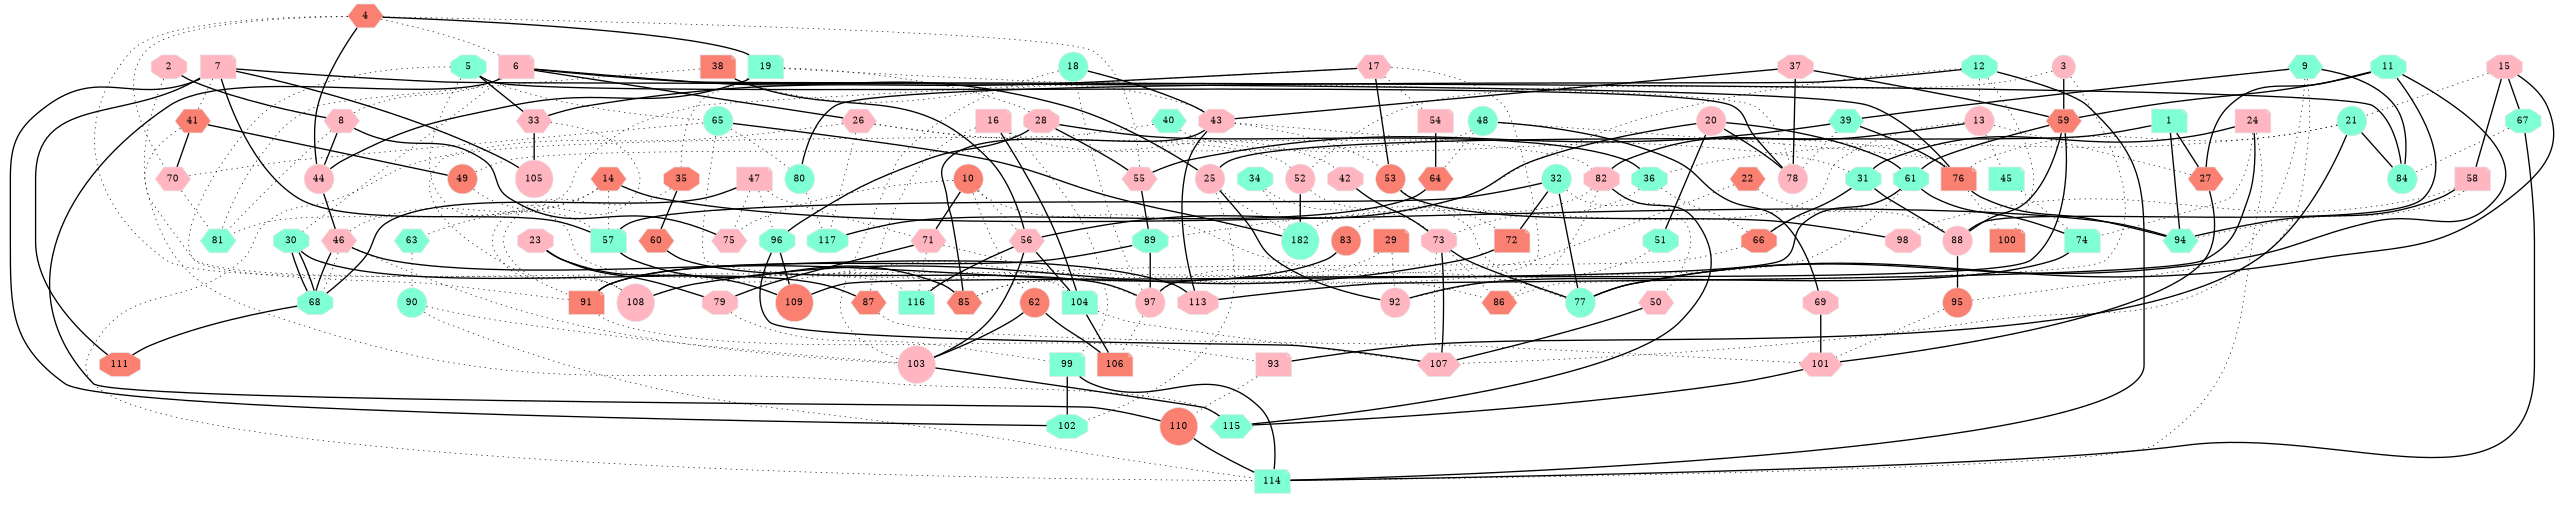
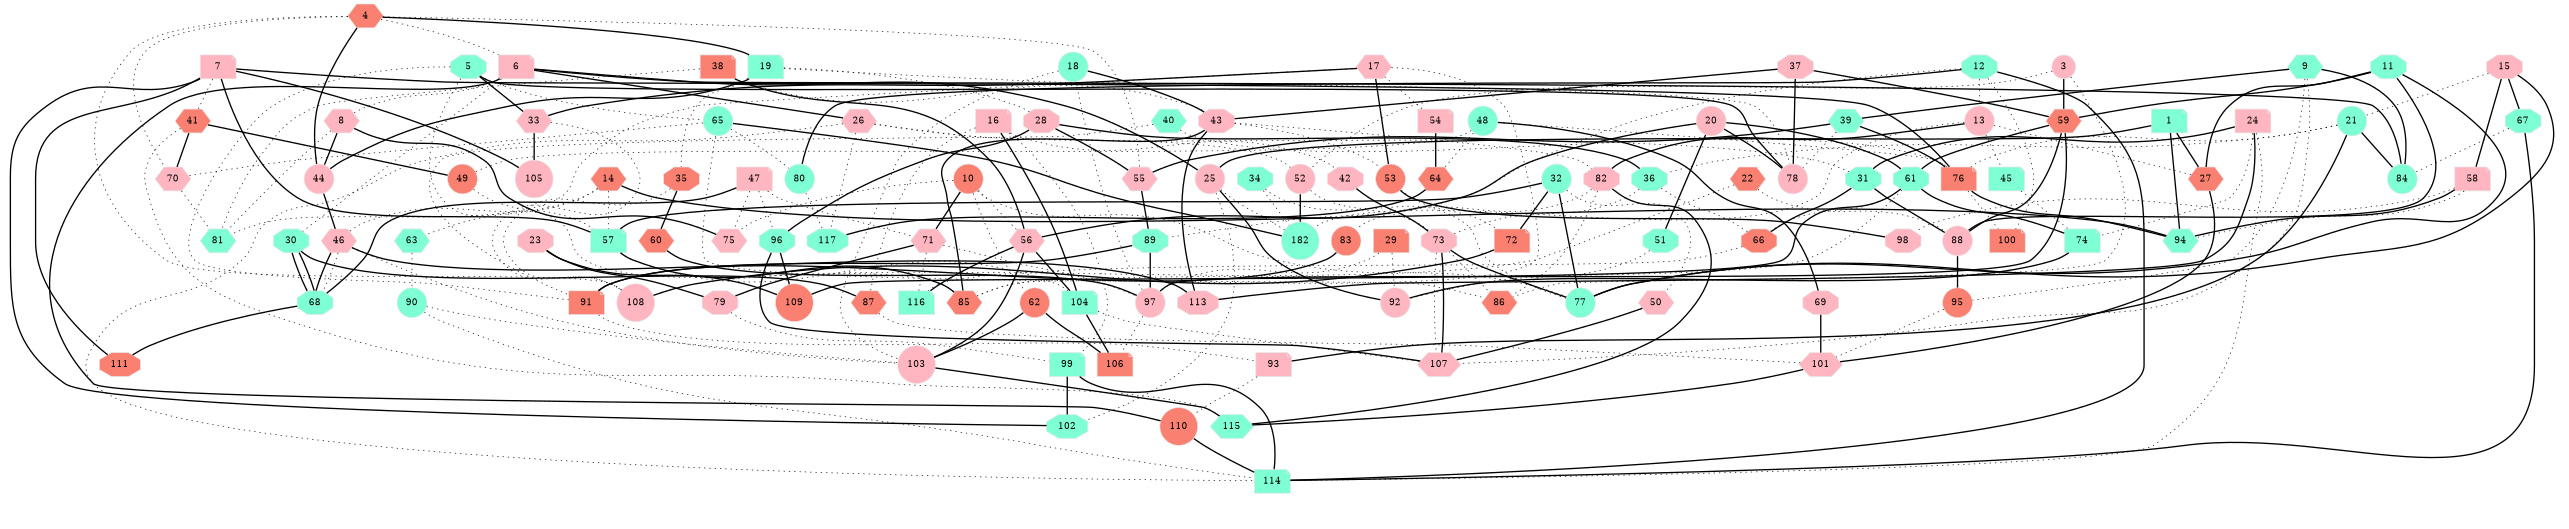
node "2": removed
